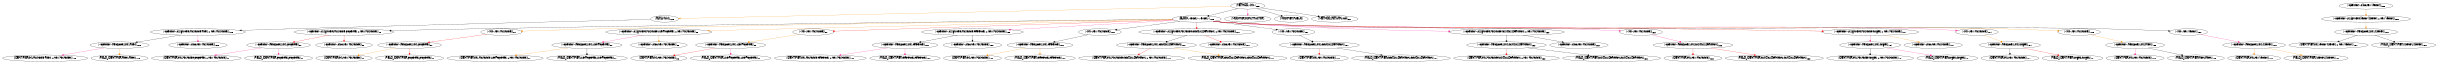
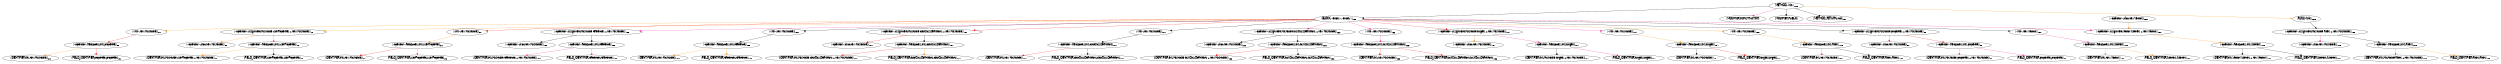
edge "(BLOCK,<empty>,<empty>)" -> "(<operator>.assignment,Vector listeners = new Vector())": added
